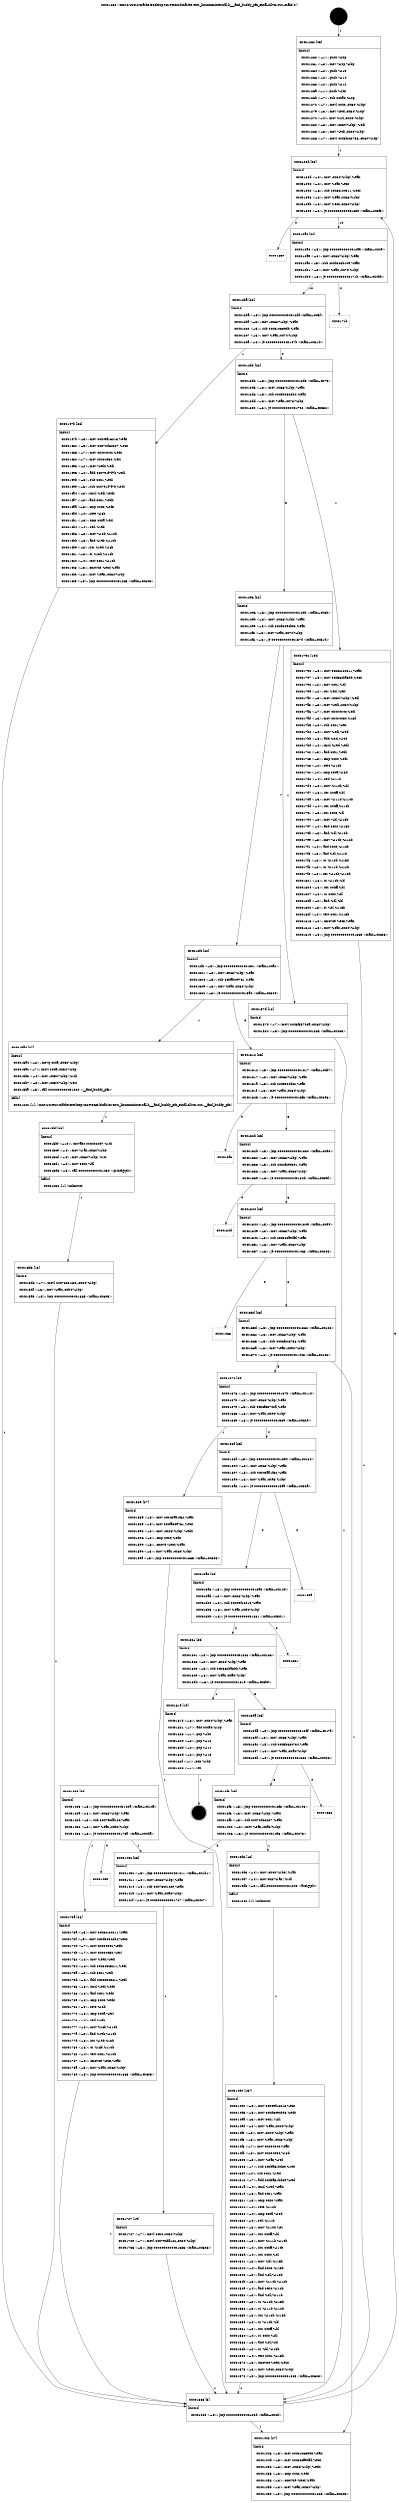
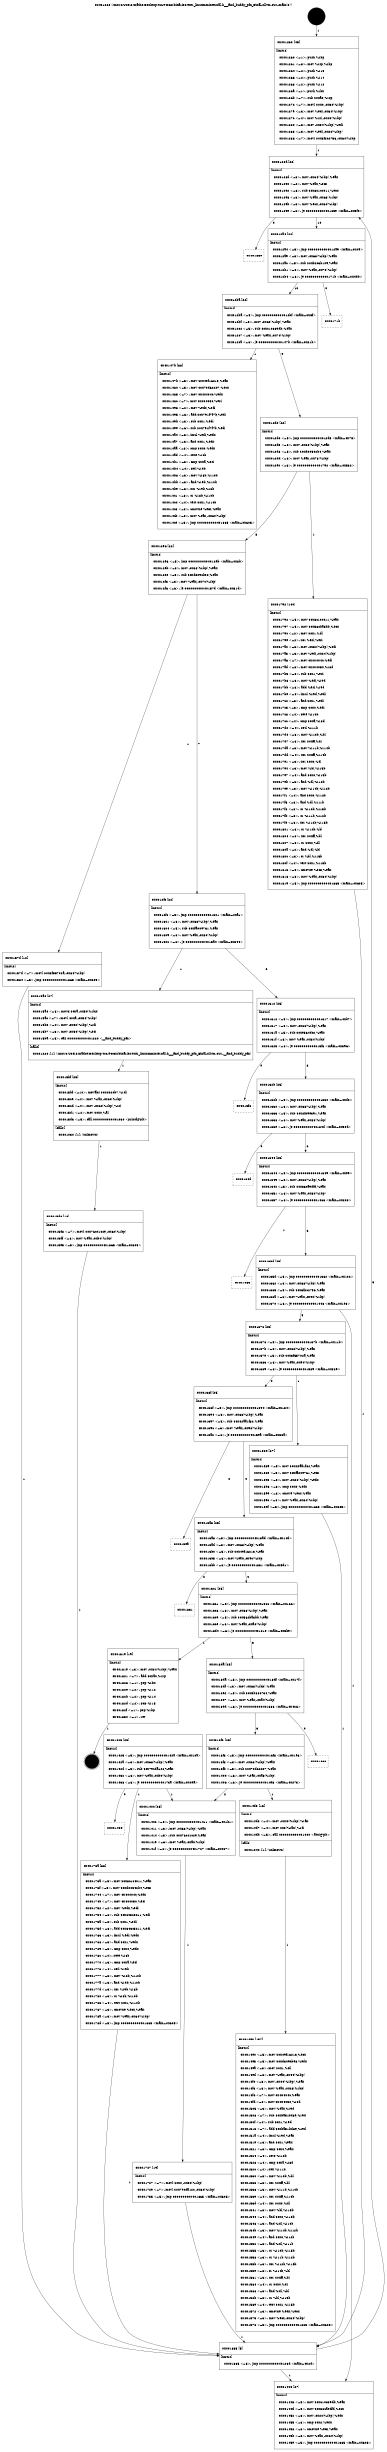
edge "0x401344 [25]" -> "0x401463": label " 0" -> " 7"
edge "0x40147b [88]" -> "0x401865 [5]": removed, label "1"
edge "0x4014e0 [157]" -> "0x401865 [5]": removed, label "1"
